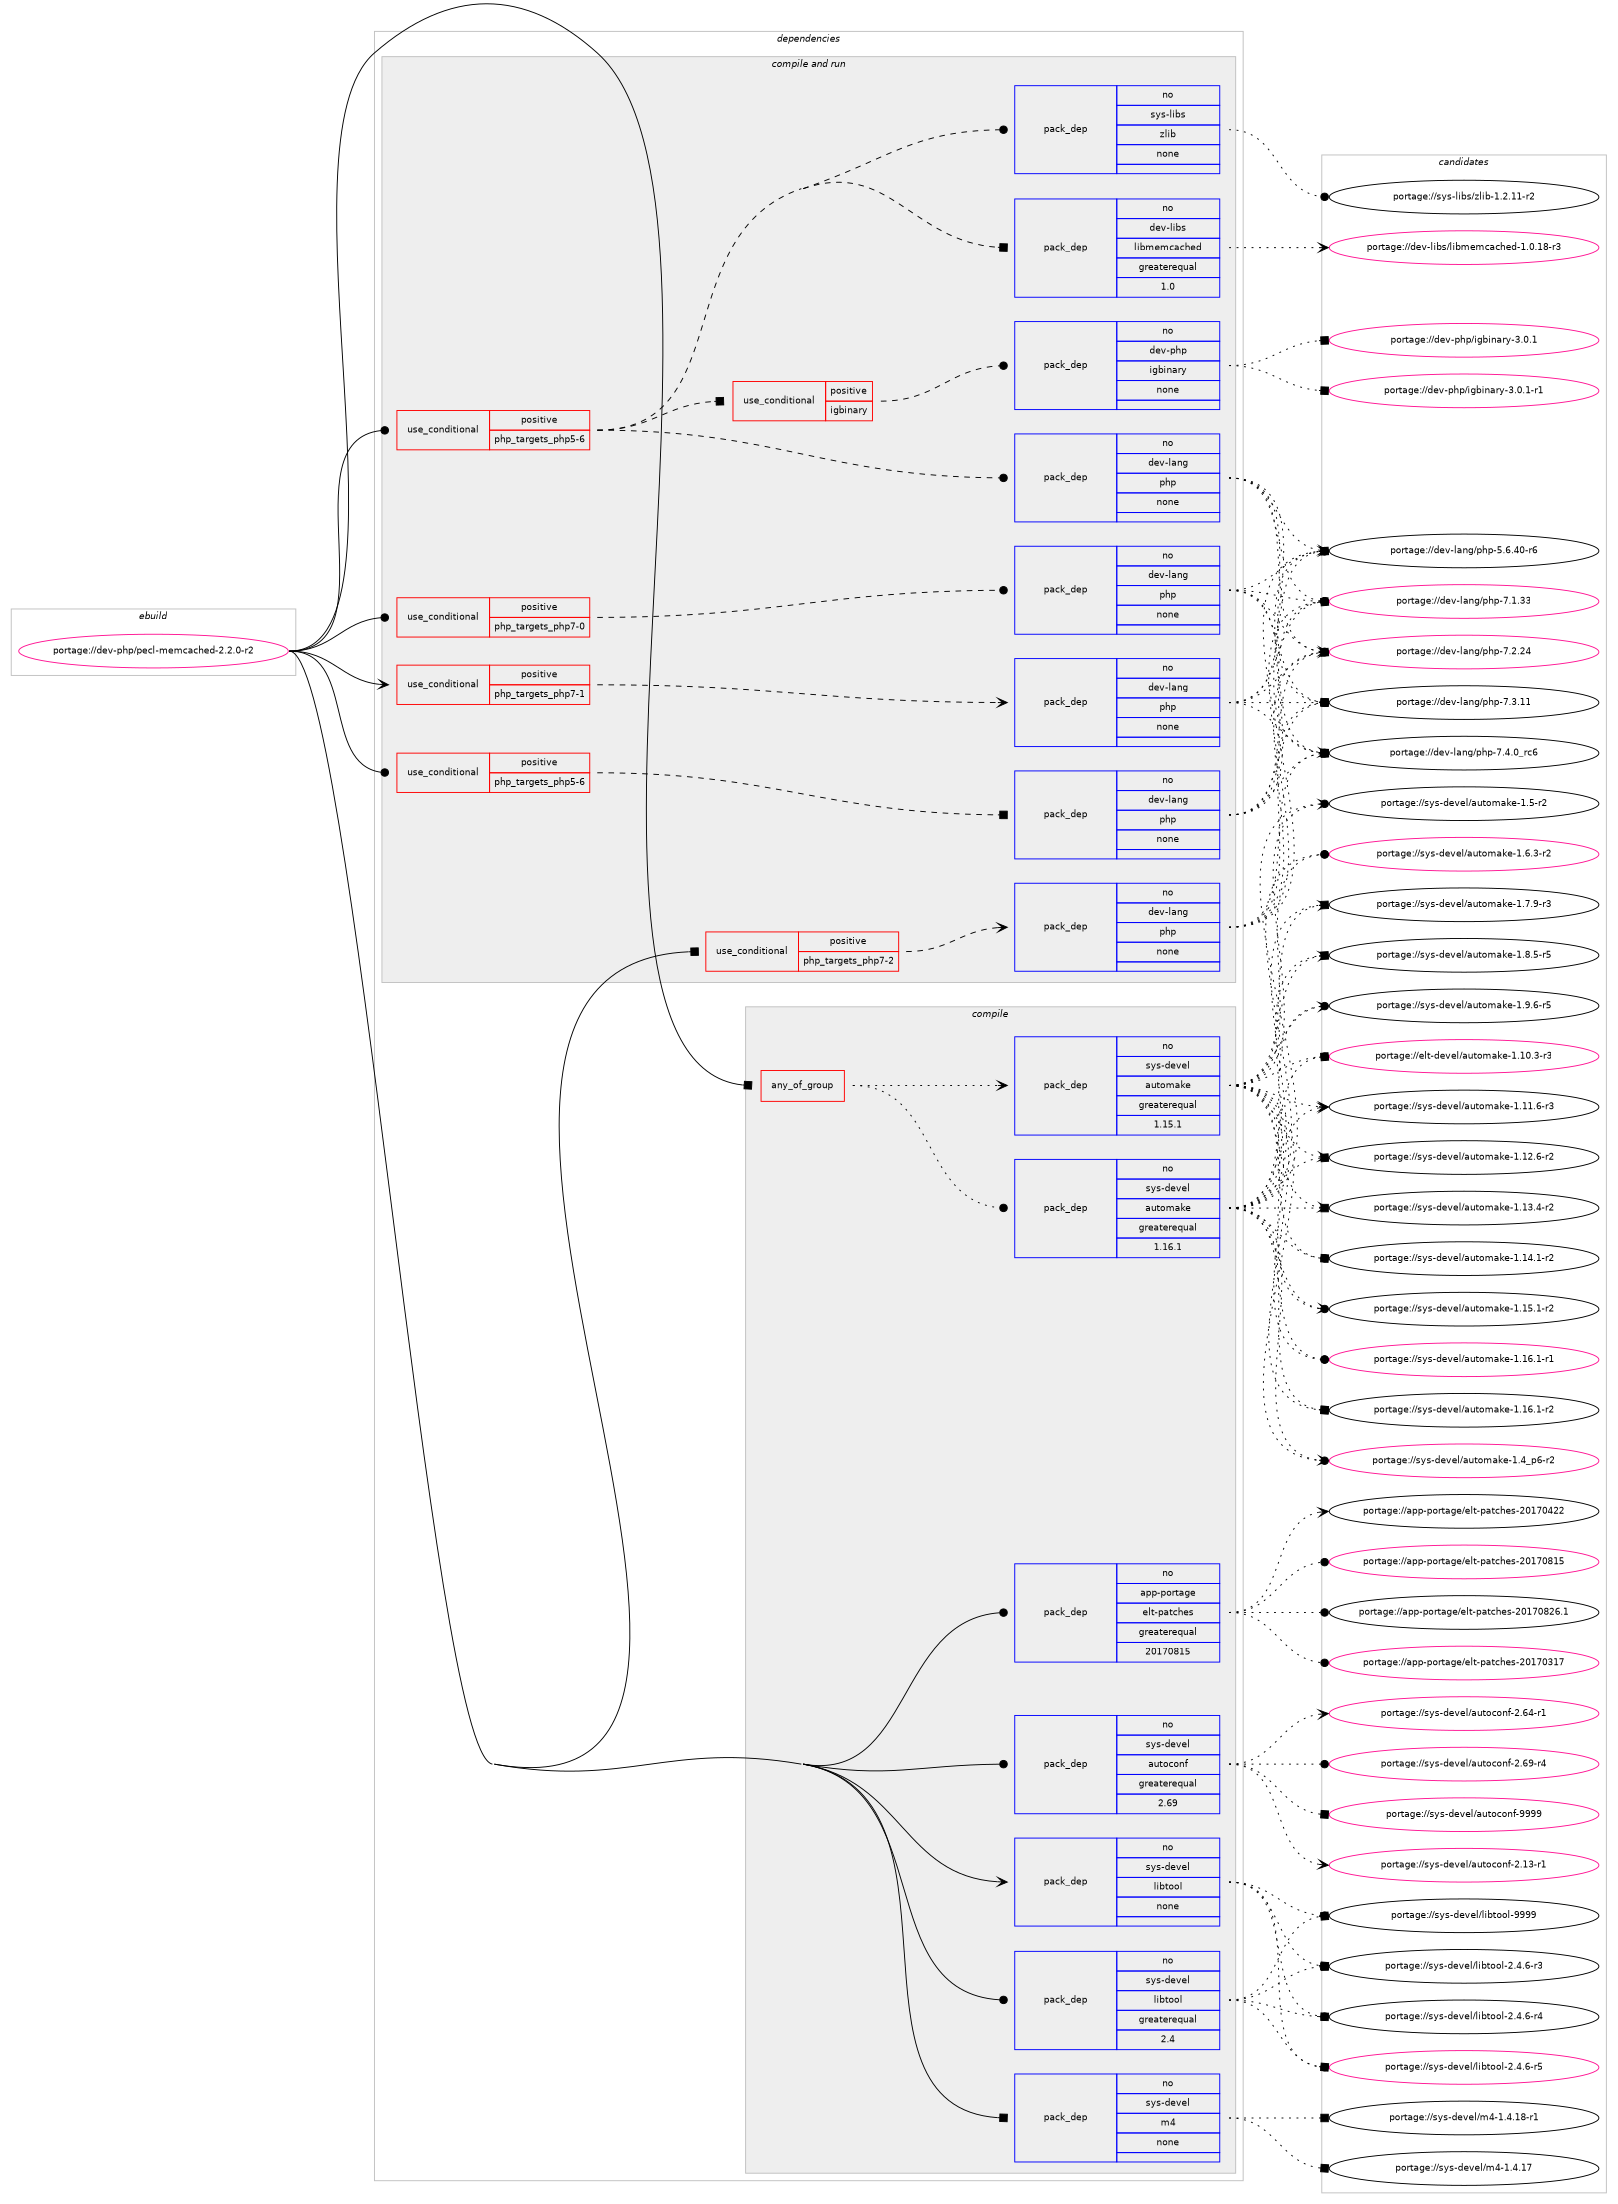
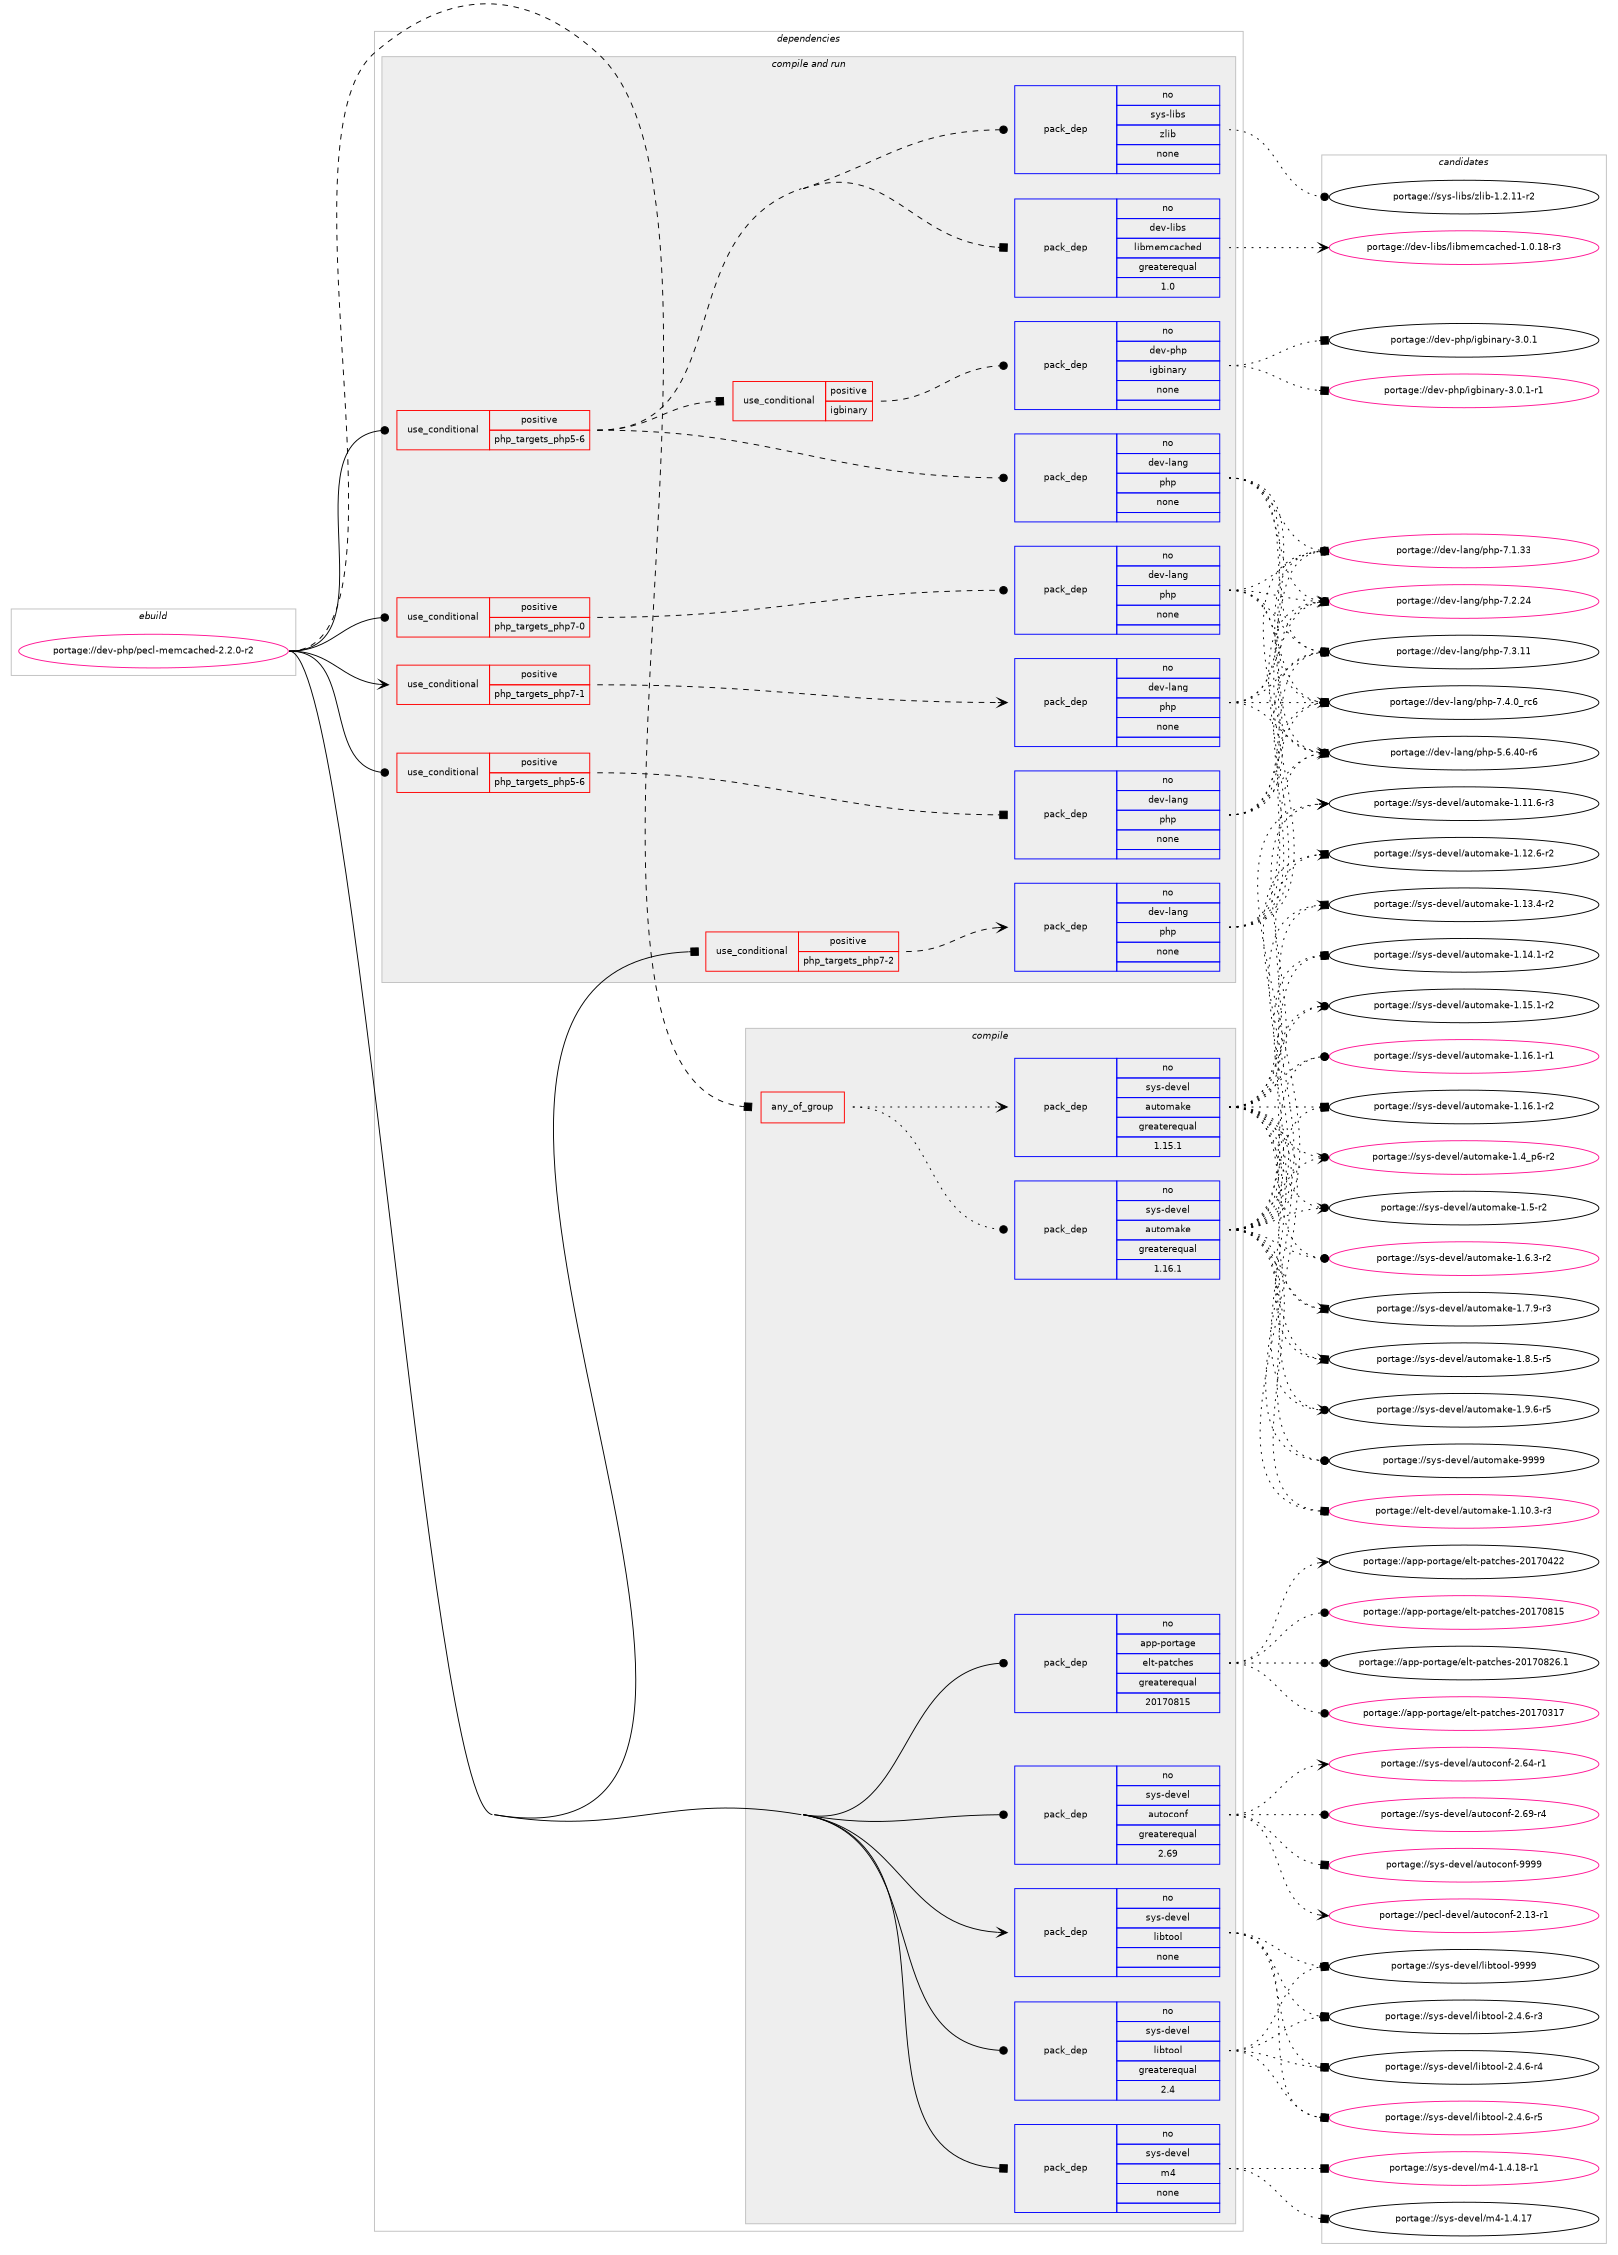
edge "portage://dev-php/pecl-memcached-2.2.0-r2" -> "any_of_group": style solid -> dashed
node "portage://dev-php/igbinary-3.0.1": color deeppink -> black
node "portage://sys-devel/automake-9999": added
node "portage://sys-devel/autoconf-2.13-r1": label "portage://sys-devel/autoconf-2.13-r1" -> "portage://pecl-devel/autoconf-2.13-r1"
node "portage://sys-devel/m4-1.4.18-r1": color black -> deeppink
